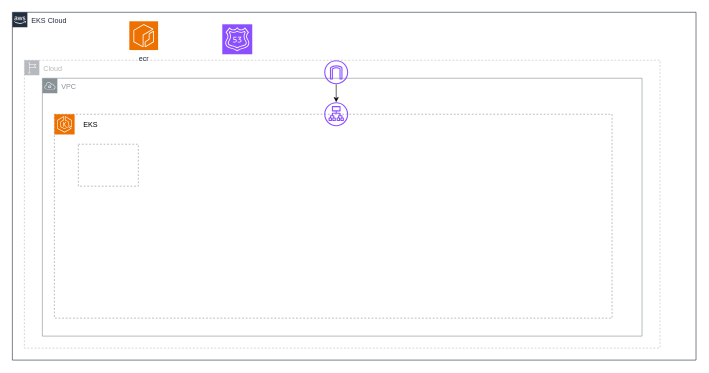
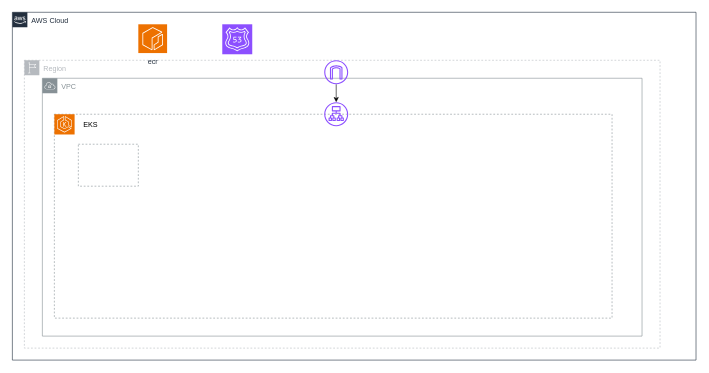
node "EKS Cloud": label "EKS Cloud" -> "AWS Cloud"
node "ecr": moved (144, 36) -> (153, 39)
node "Cloud": label "Cloud" -> "Region"
